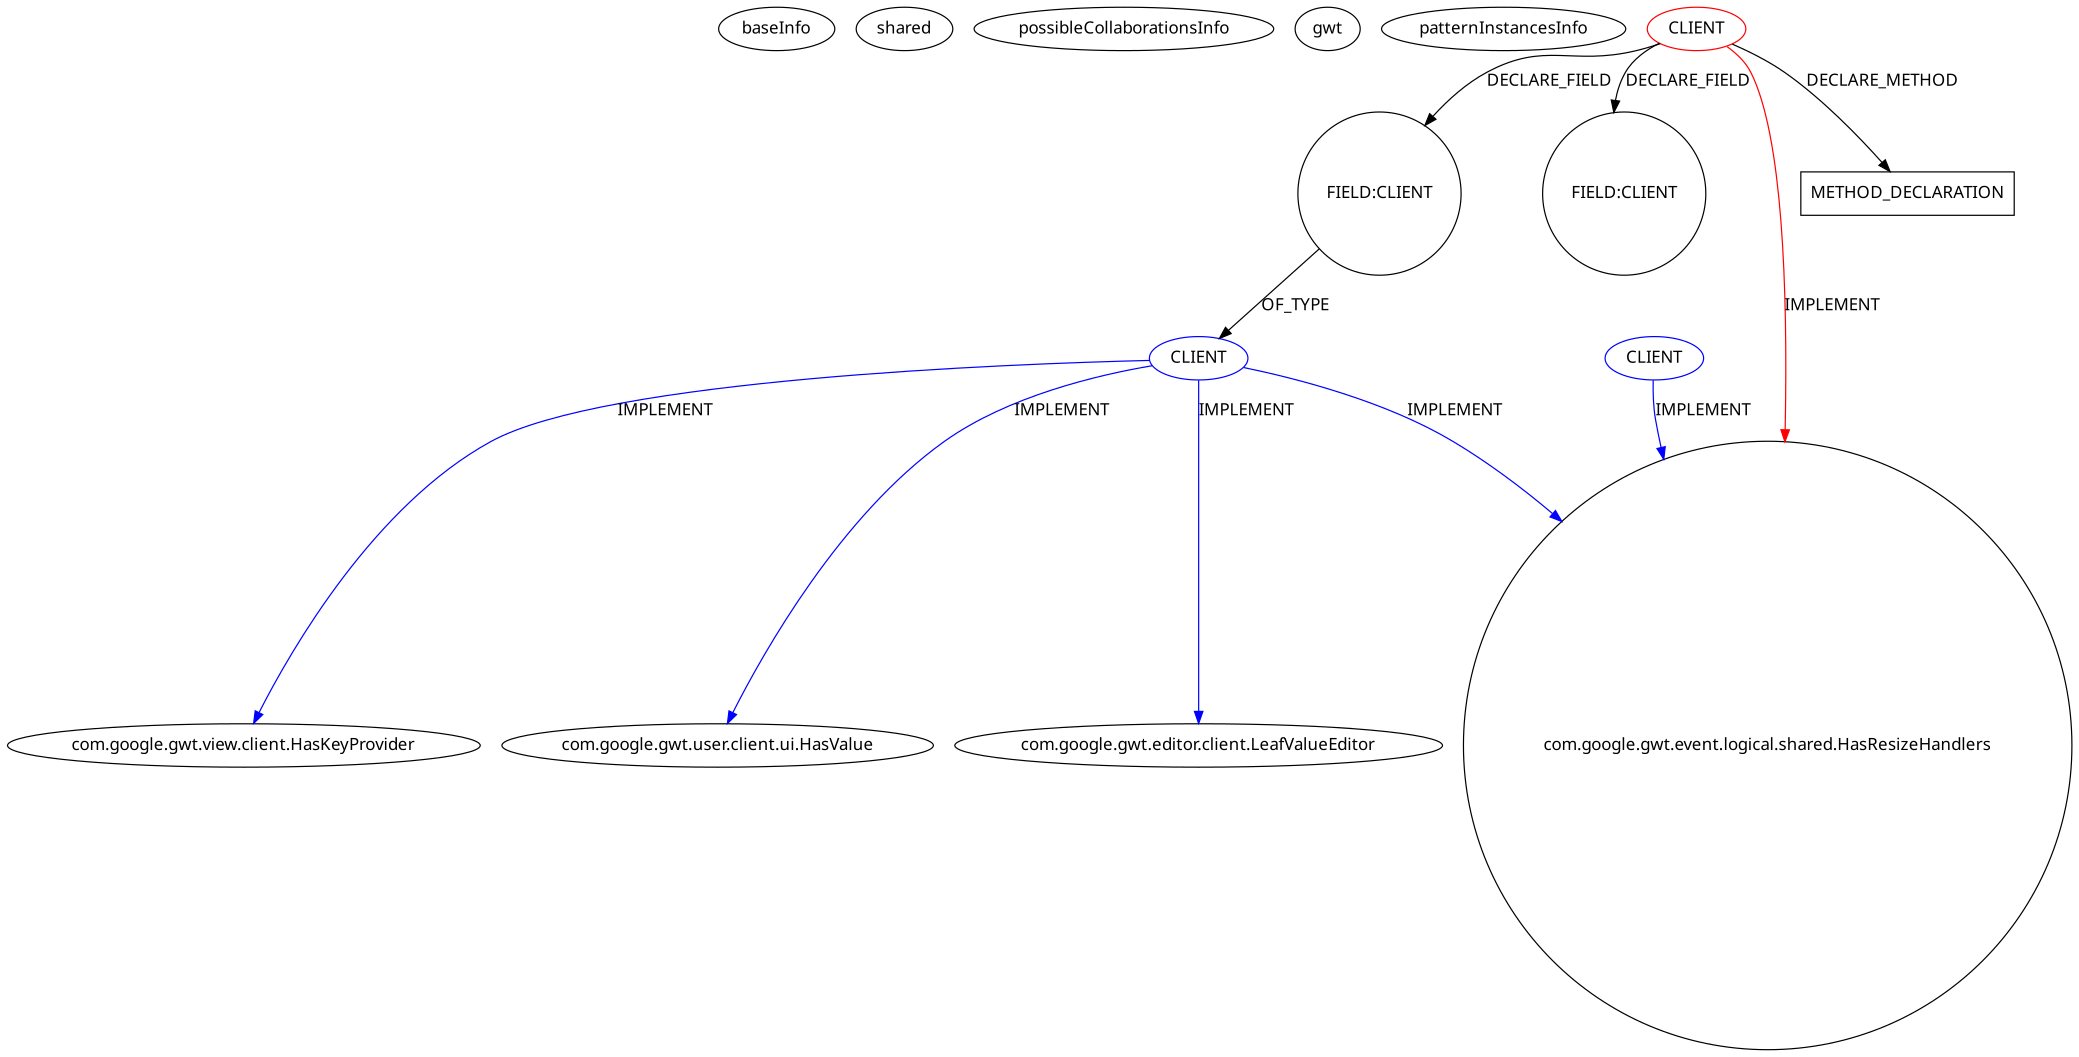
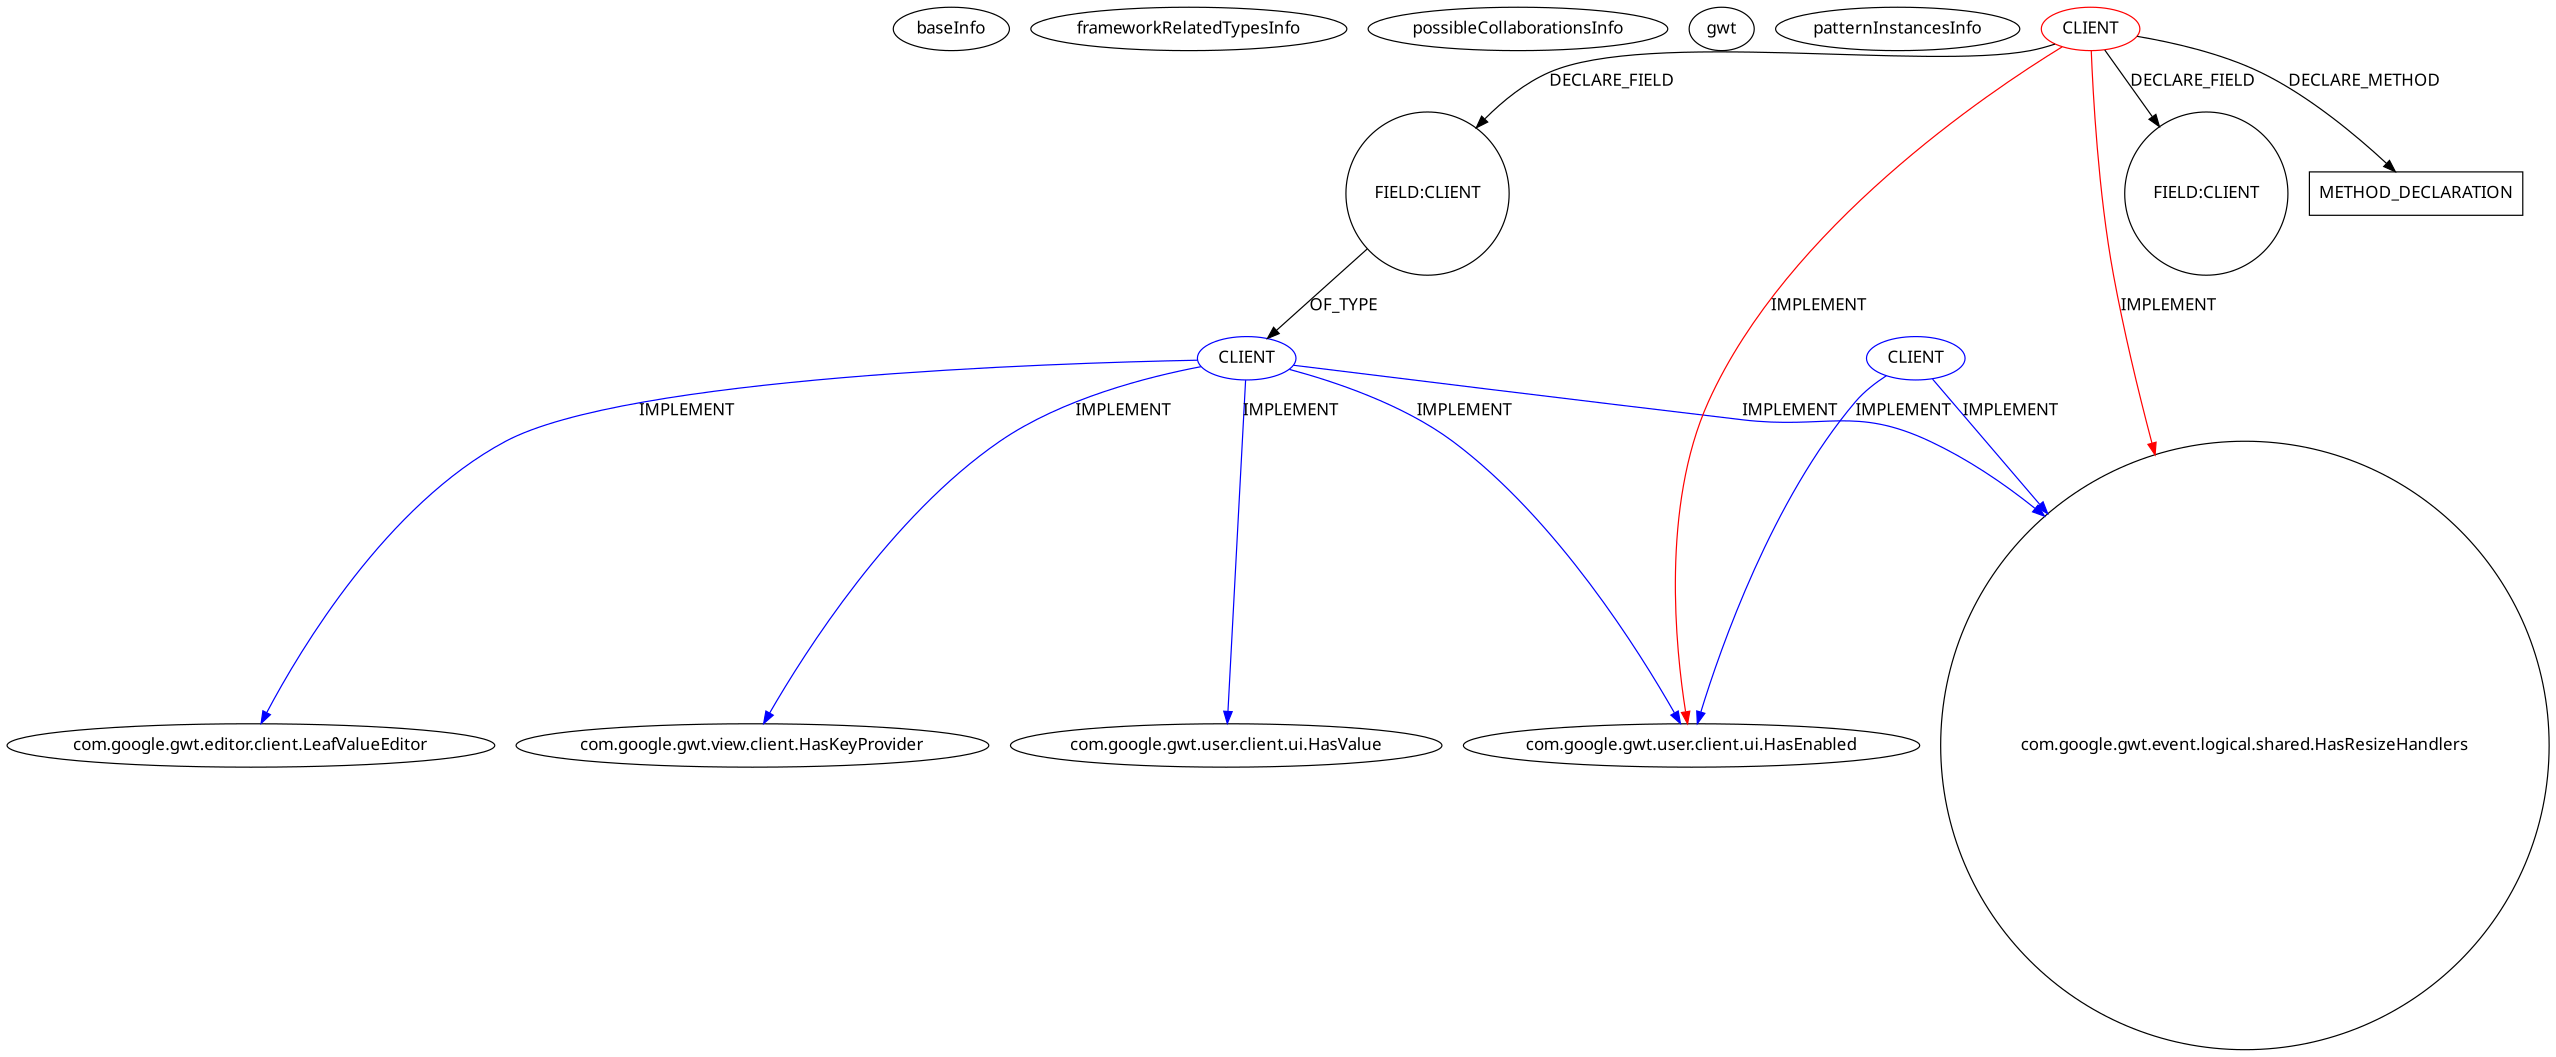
node "shared": label "shared" -> "frameworkRelatedTypesInfo"
node "com.google.gwt.user.client.ui.HasEnabled": added
